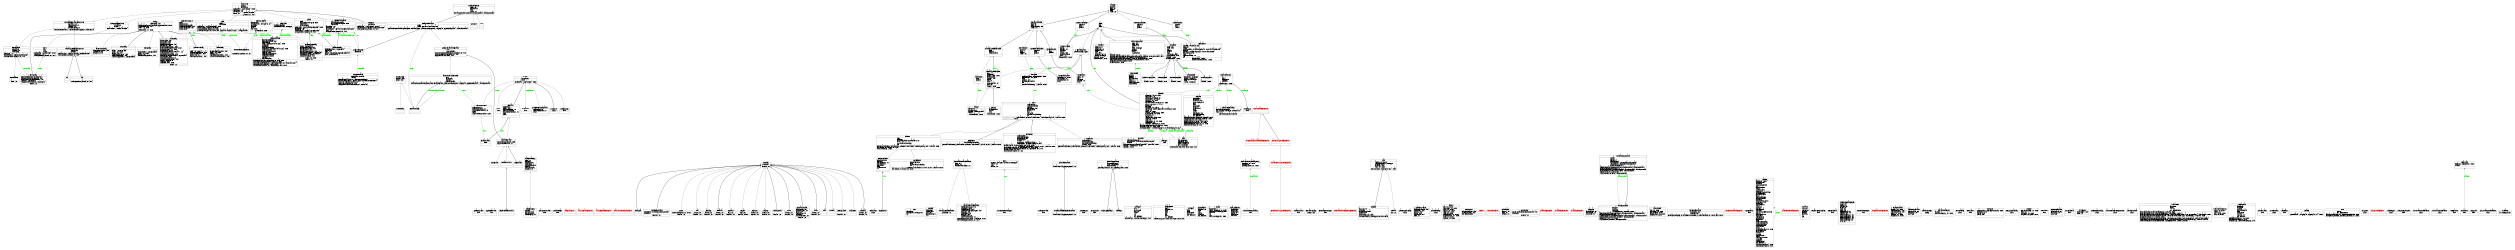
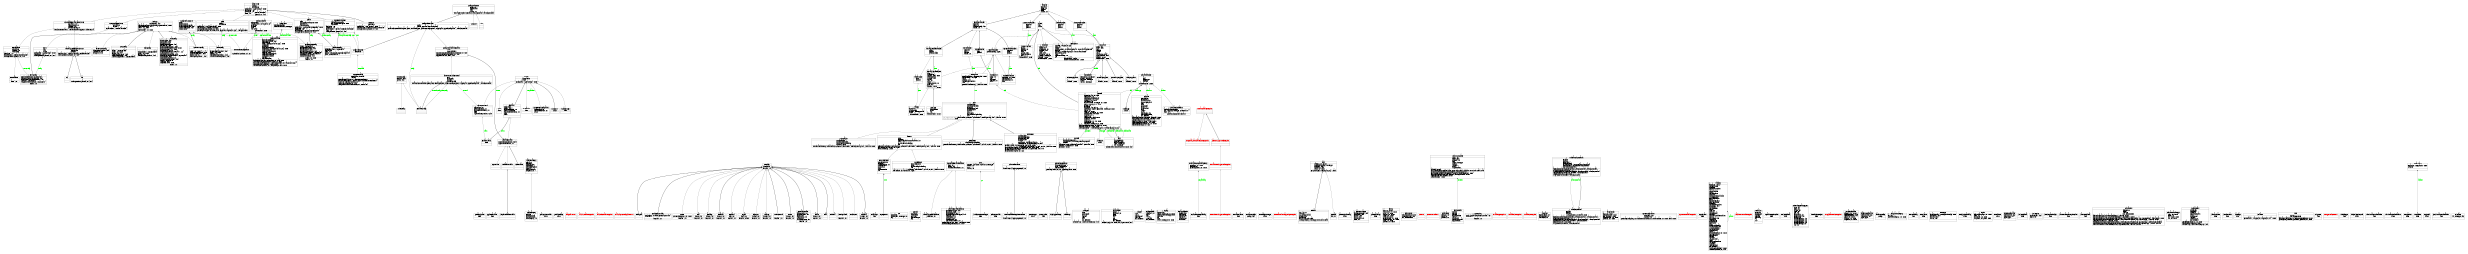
edge "WindowsGOGGame" -> "Game": removed
edge "LibretroFrontend" -> "LibretroCoreWithFrontend": label "runner" -> "frontend"
